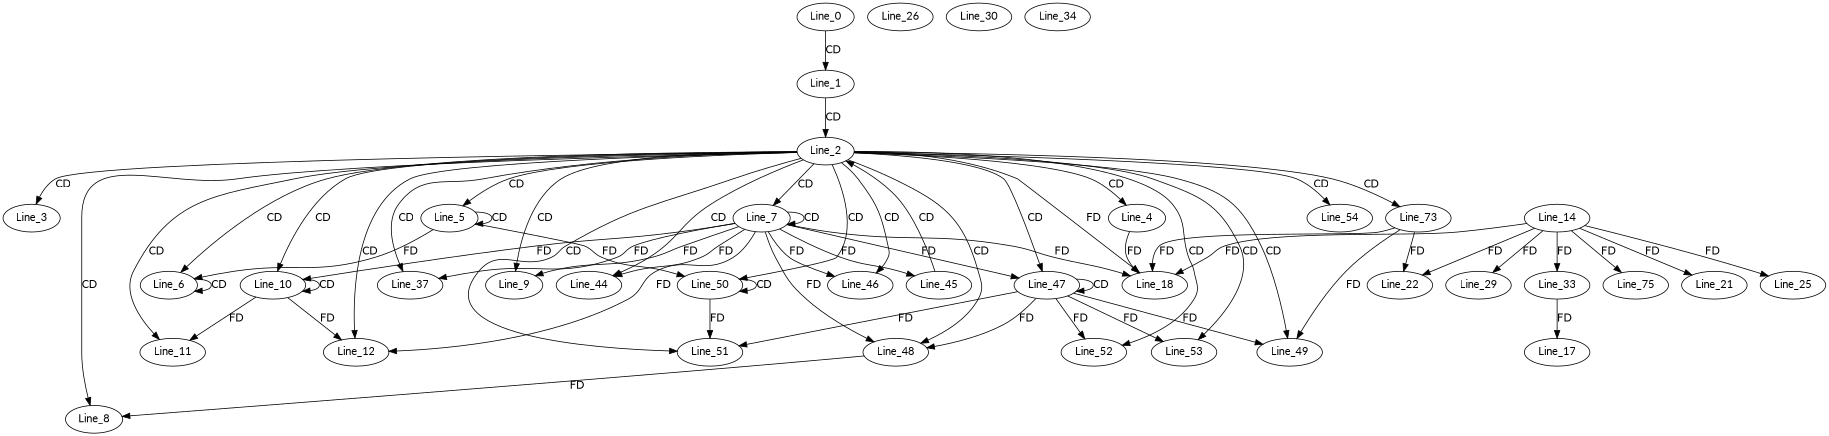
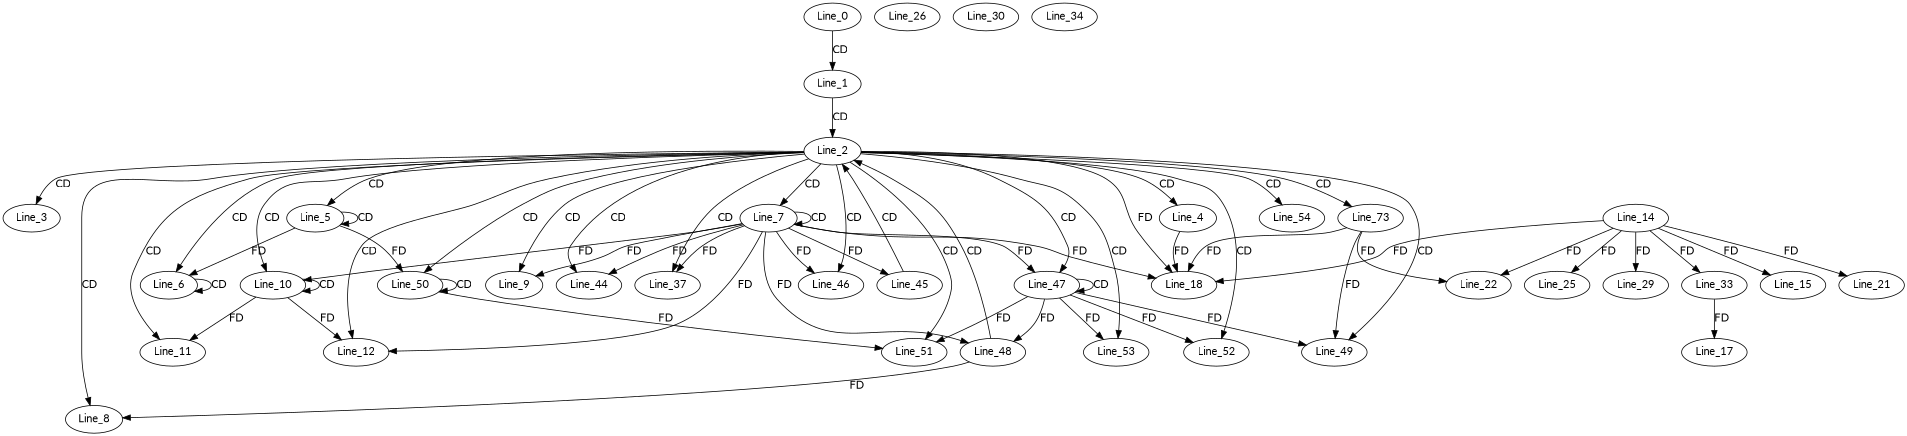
edge "Line_2" -> "Line_48": reversed
node "Line_75": label "Line_75" -> "Line_15"
